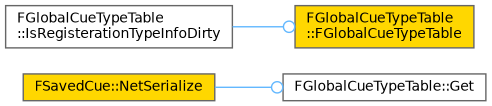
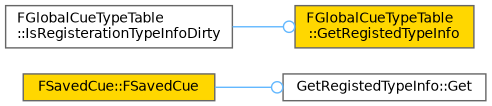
node "FGlobalCueTypeTable ::FGlobalCueTypeTable": label "FGlobalCueTypeTable ::FGlobalCueTypeTable" -> "FGlobalCueTypeTable ::GetRegistedTypeInfo"
node "FSavedCue::NetSerialize": label "FSavedCue::NetSerialize" -> "FSavedCue::FSavedCue"
node "FGlobalCueTypeTable::Get": label "FGlobalCueTypeTable::Get" -> "GetRegistedTypeInfo::Get"
